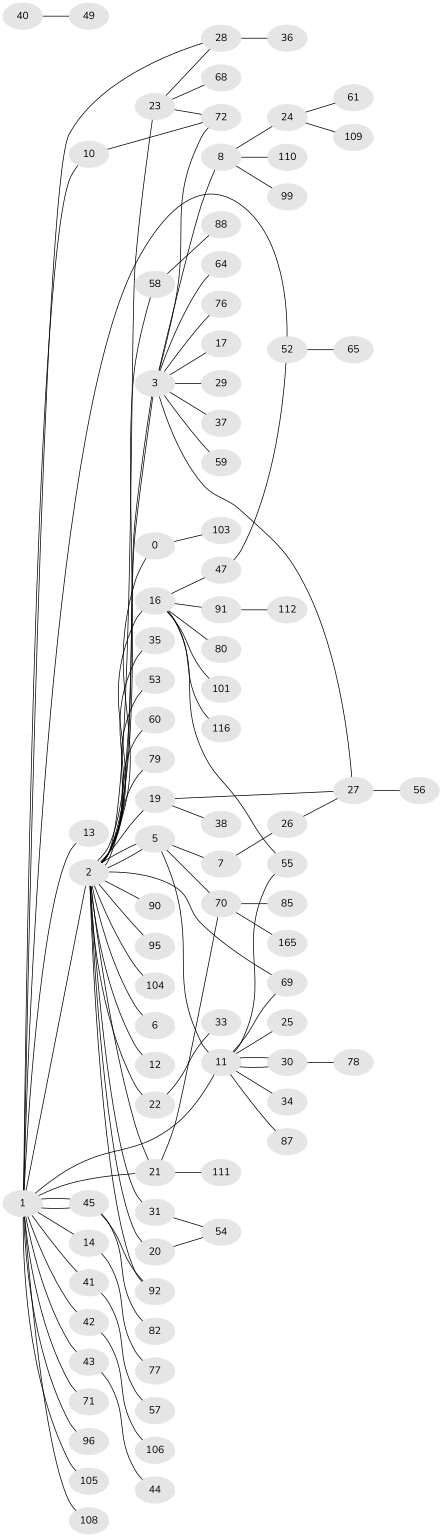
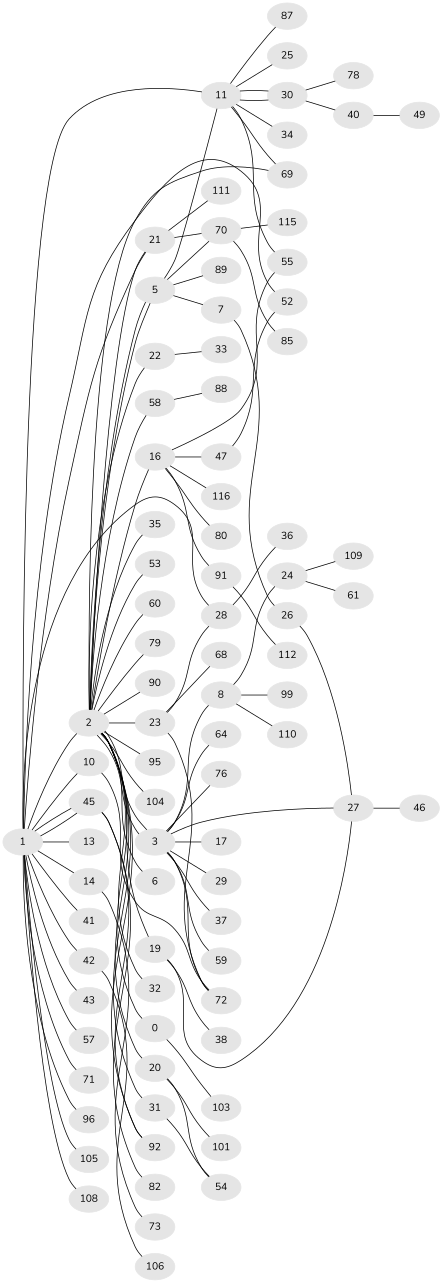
edge "30" -- "40": added
node "89": added
node "65": removed
edge "16" -- "101": now "20" -- "101"
node "56": label "56" -> "46"
node "165": label "165" -> "115"
node "12": label "12" -> "32"
edge "41" -- "57": now "1" -- "57"
node "77": label "77" -> "73"
node "44": removed
